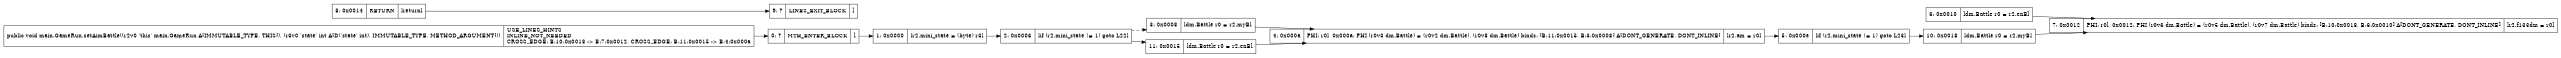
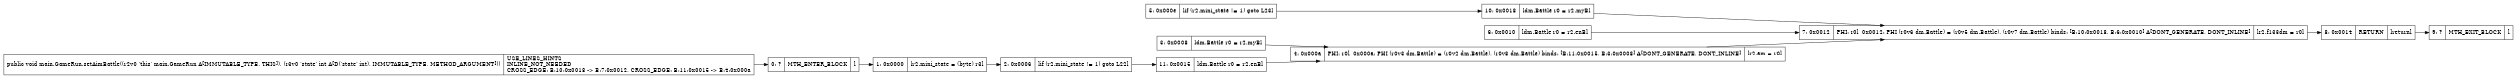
node "9: ?": text "LINES_EXIT_BLOCK" -> "MTH_EXIT_BLOCK"
edge "2: 0x0006" -> "3: 0x0008": removed
edge "7: 0x0012" -> "8: 0x0014": added
edge "4: 0x000a" -> "5: 0x000e": now "4: 0x000a" -> "7: 0x0012"
